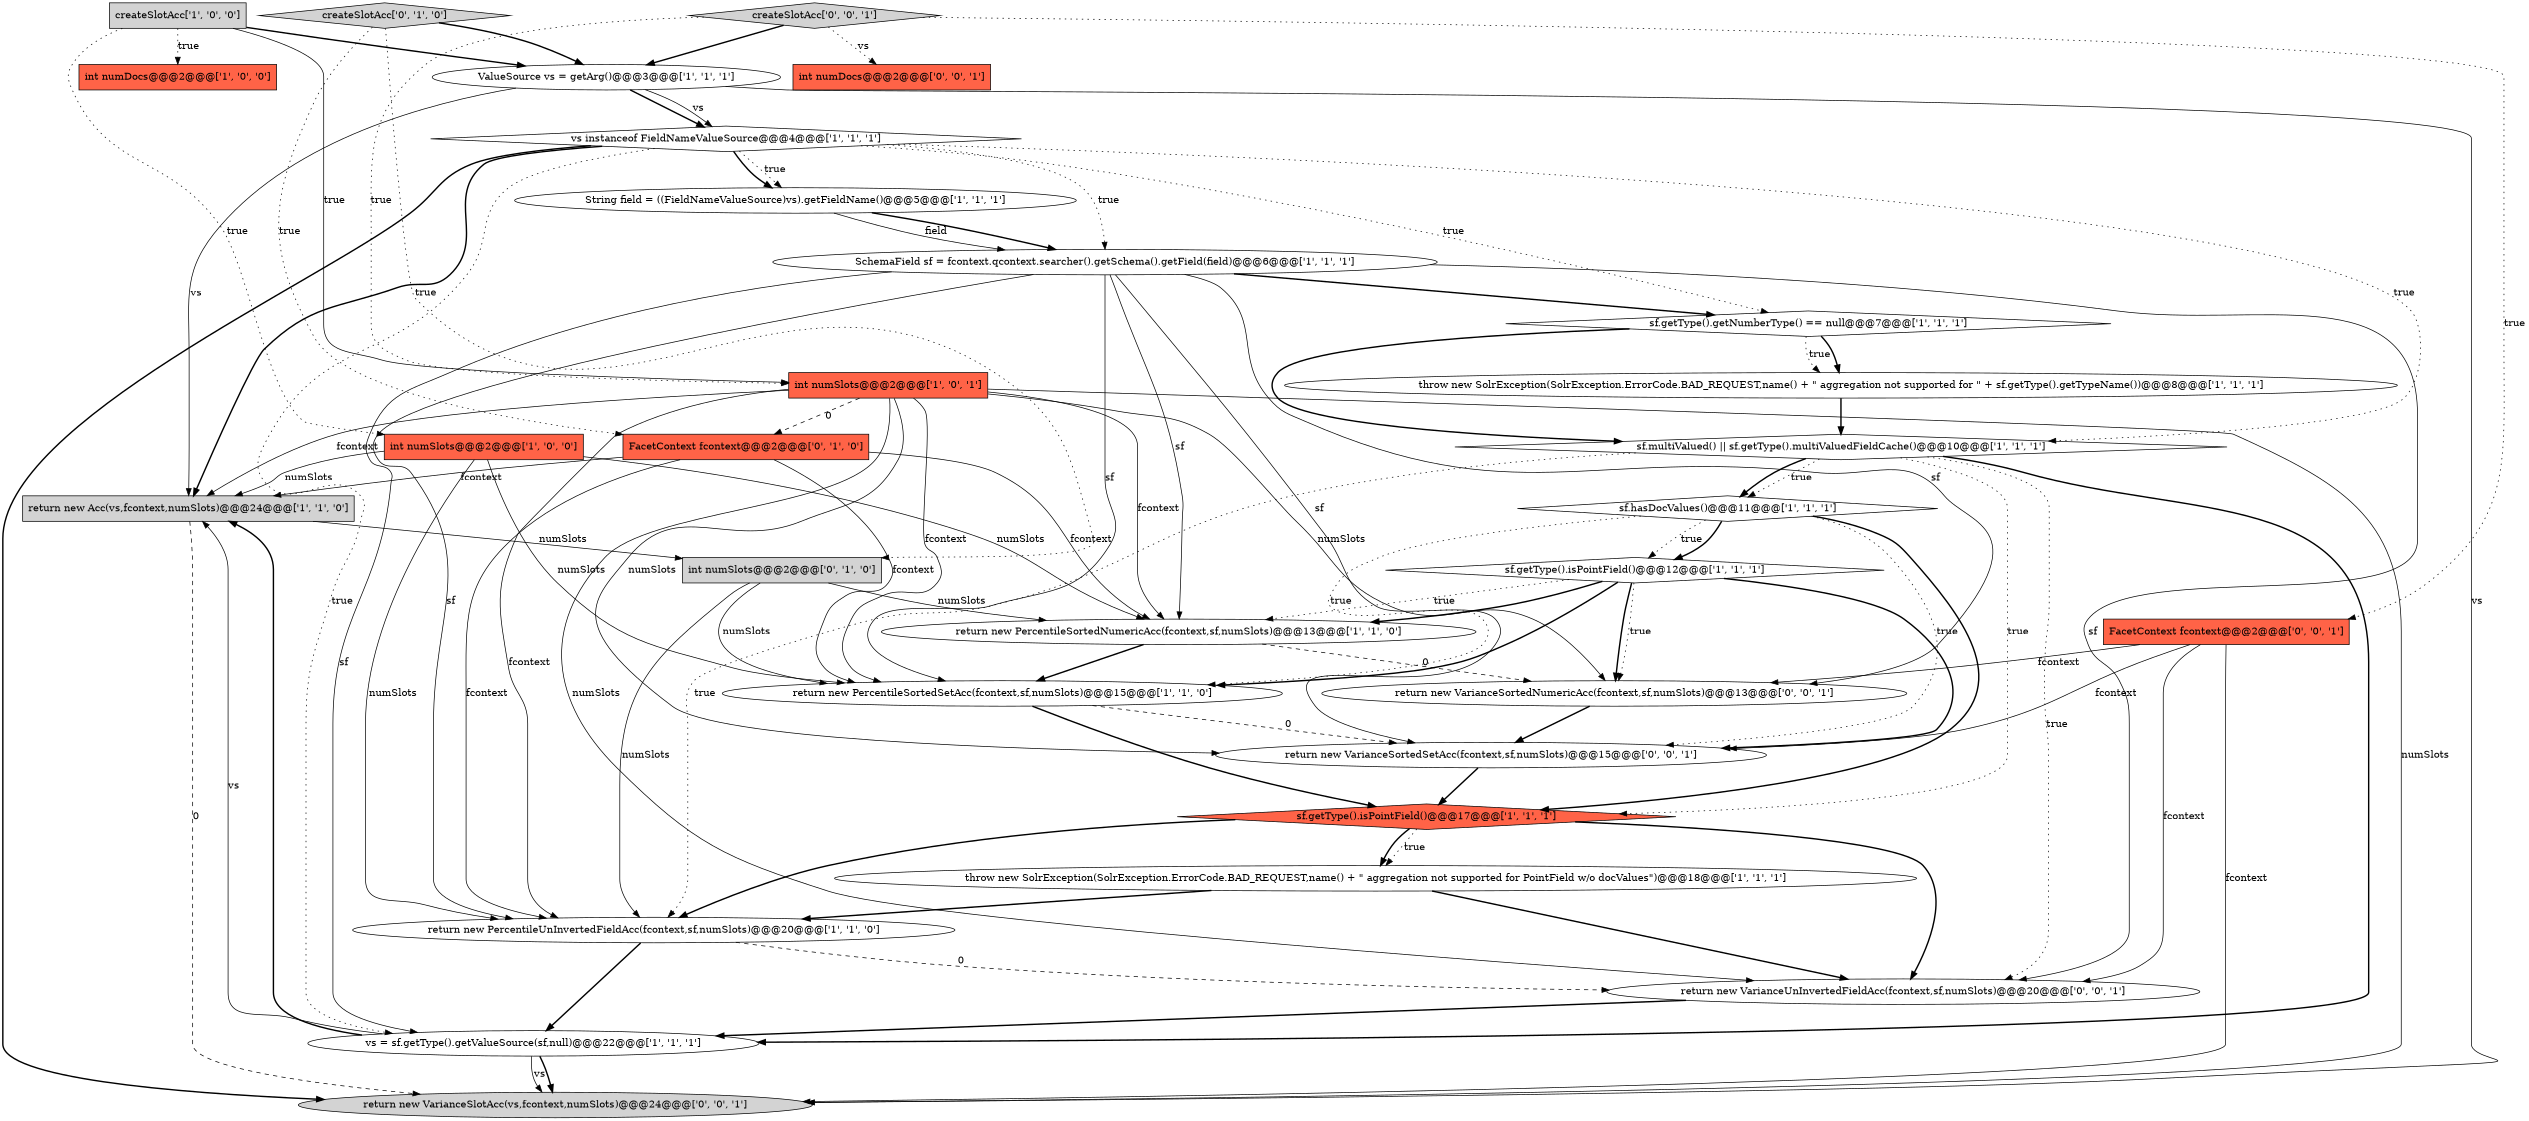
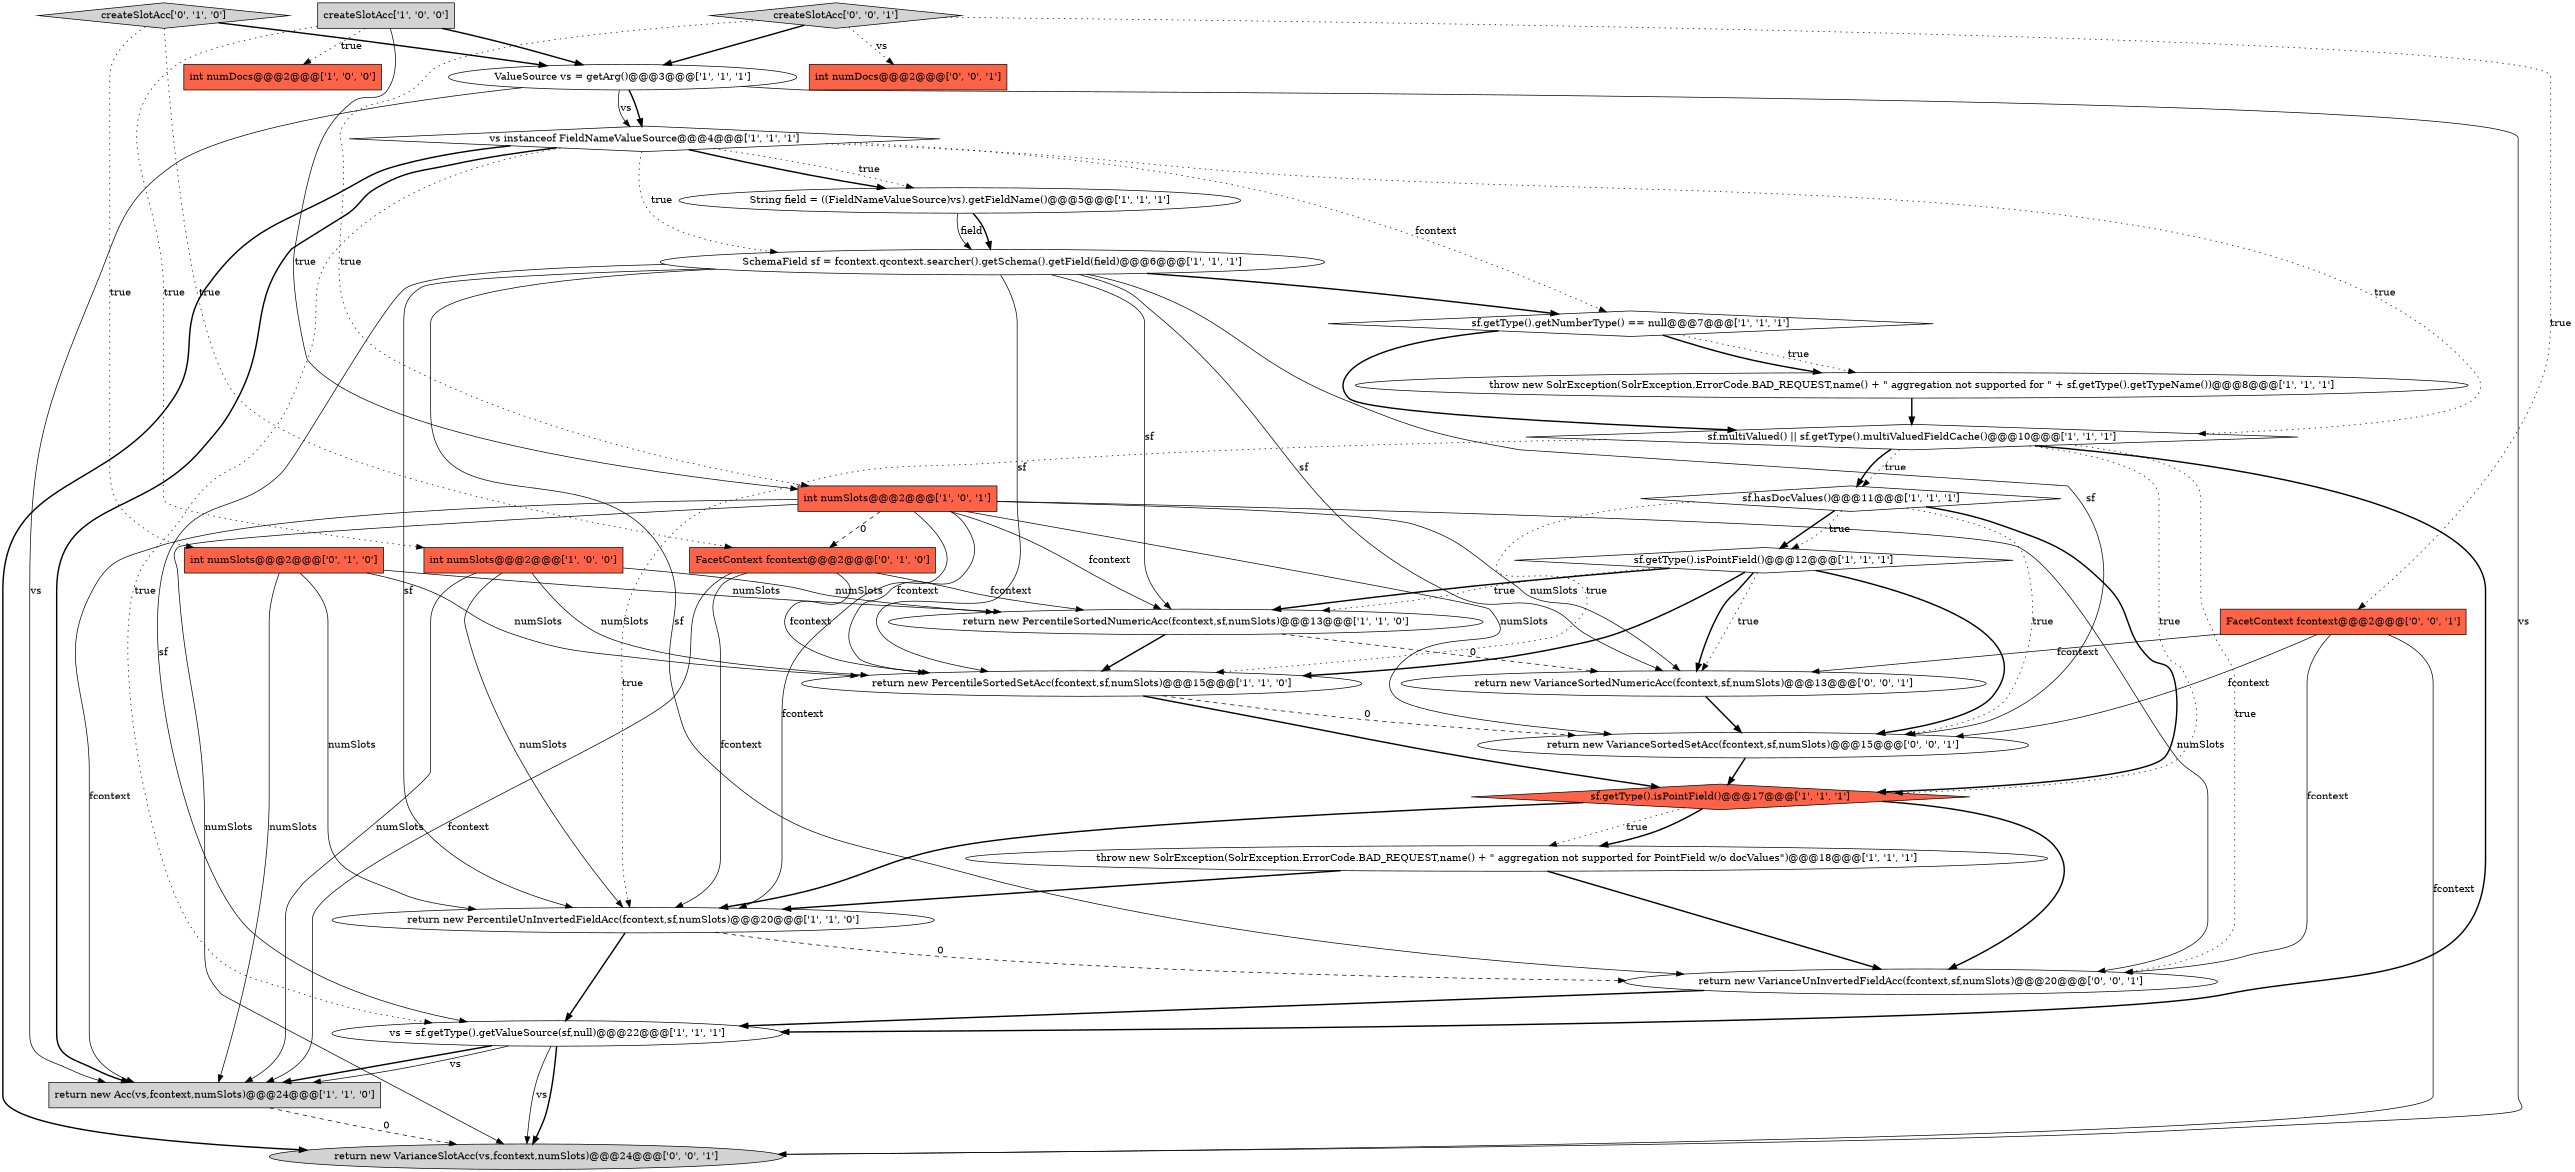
edge "vs instanceof FieldNameValueSource@@@4@@@['1', '1', '1']" -> "sf.getType().getNumberType() == null@@@7@@@['1', '1', '1']": label "true" -> "fcontext"
edge "return new Acc(vs,fcontext,numSlots)@@@24@@@['1', '1', '0']" -> "int numSlots@@@2@@@['0', '1', '0']": reversed
node "int numSlots@@@2@@@['0', '1', '0']": fillcolor lightgray -> tomato
